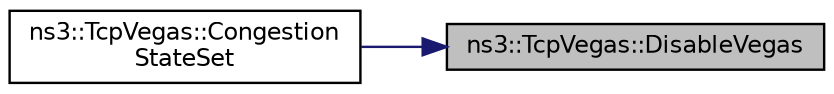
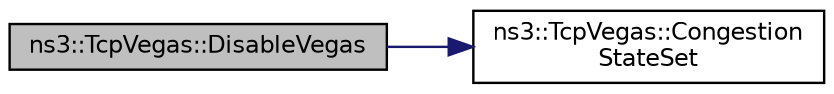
edge "ns3::TcpVegas::Congestion StateSet" -> "ns3::TcpVegas::DisableVegas": reversed
